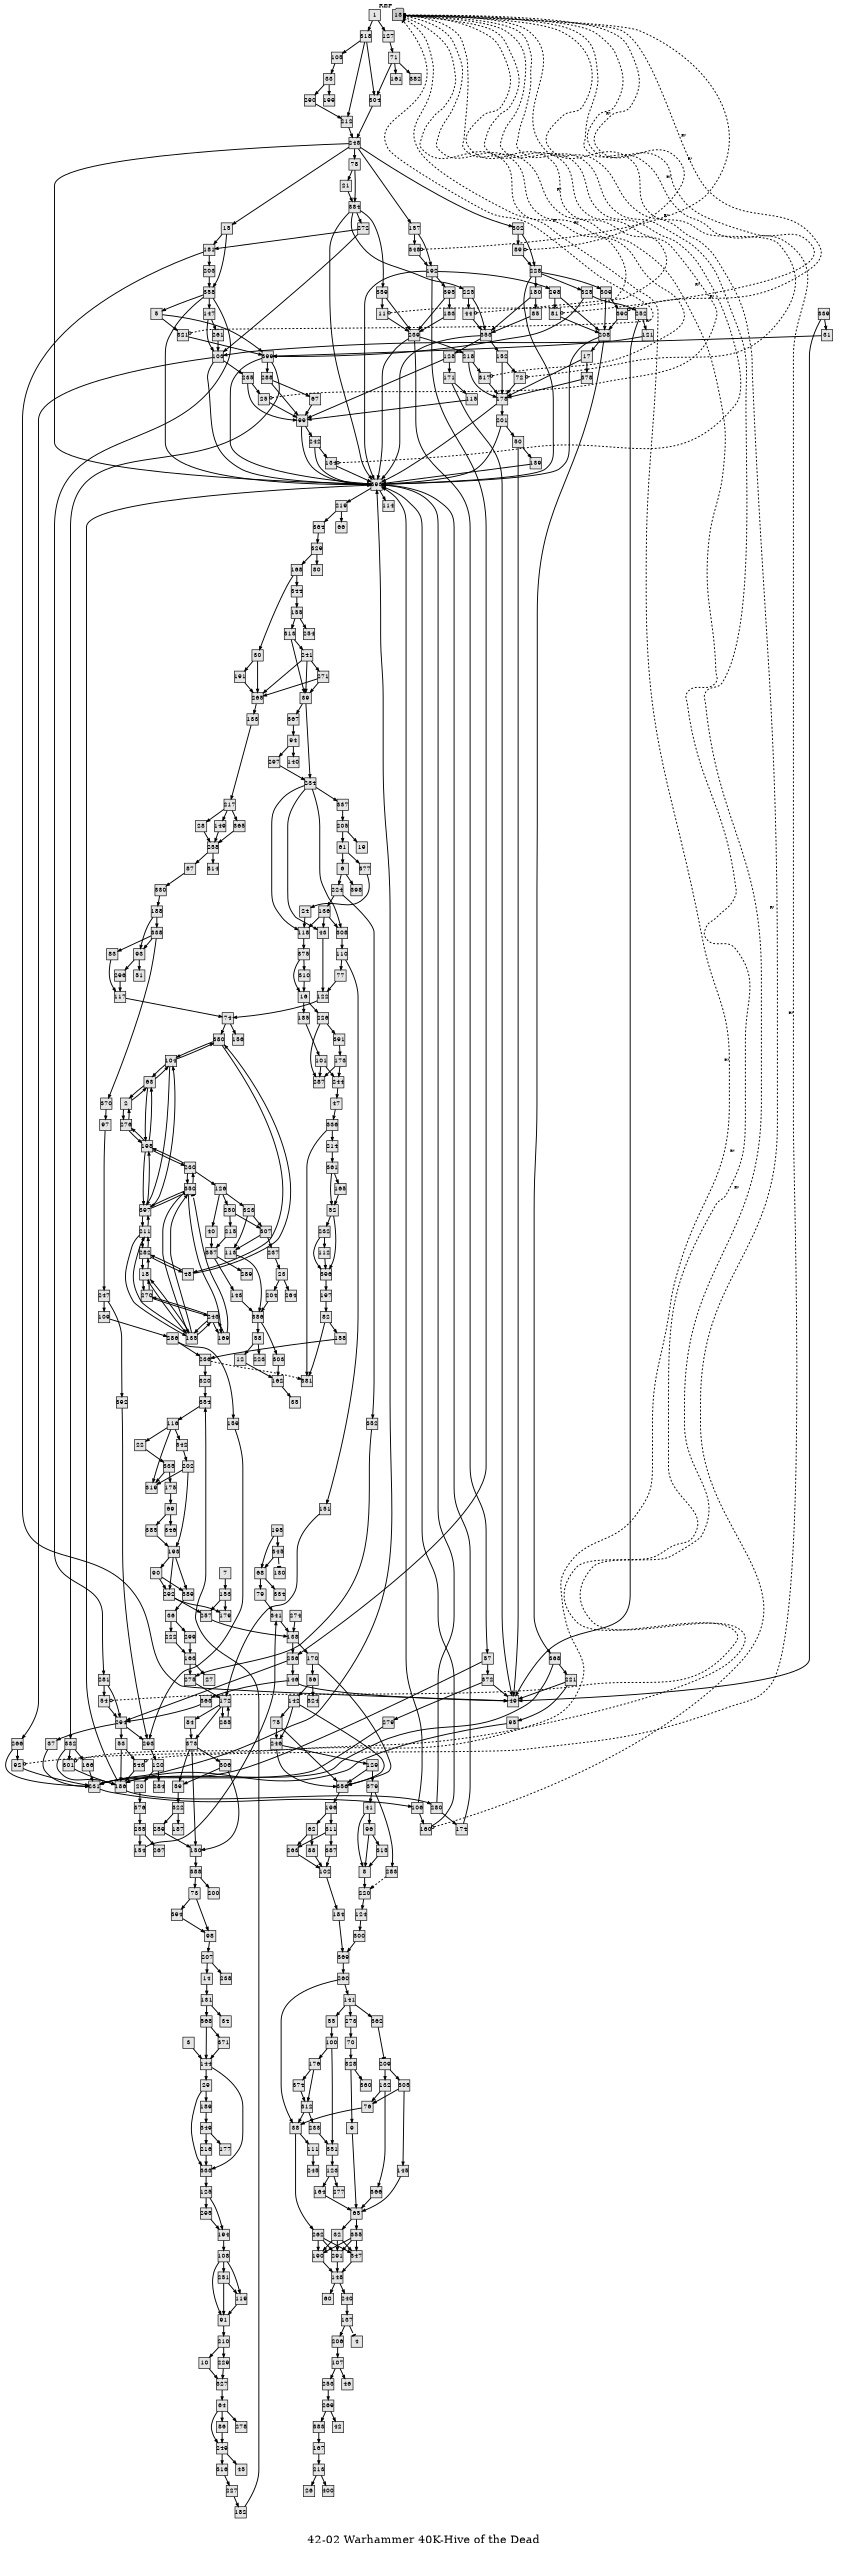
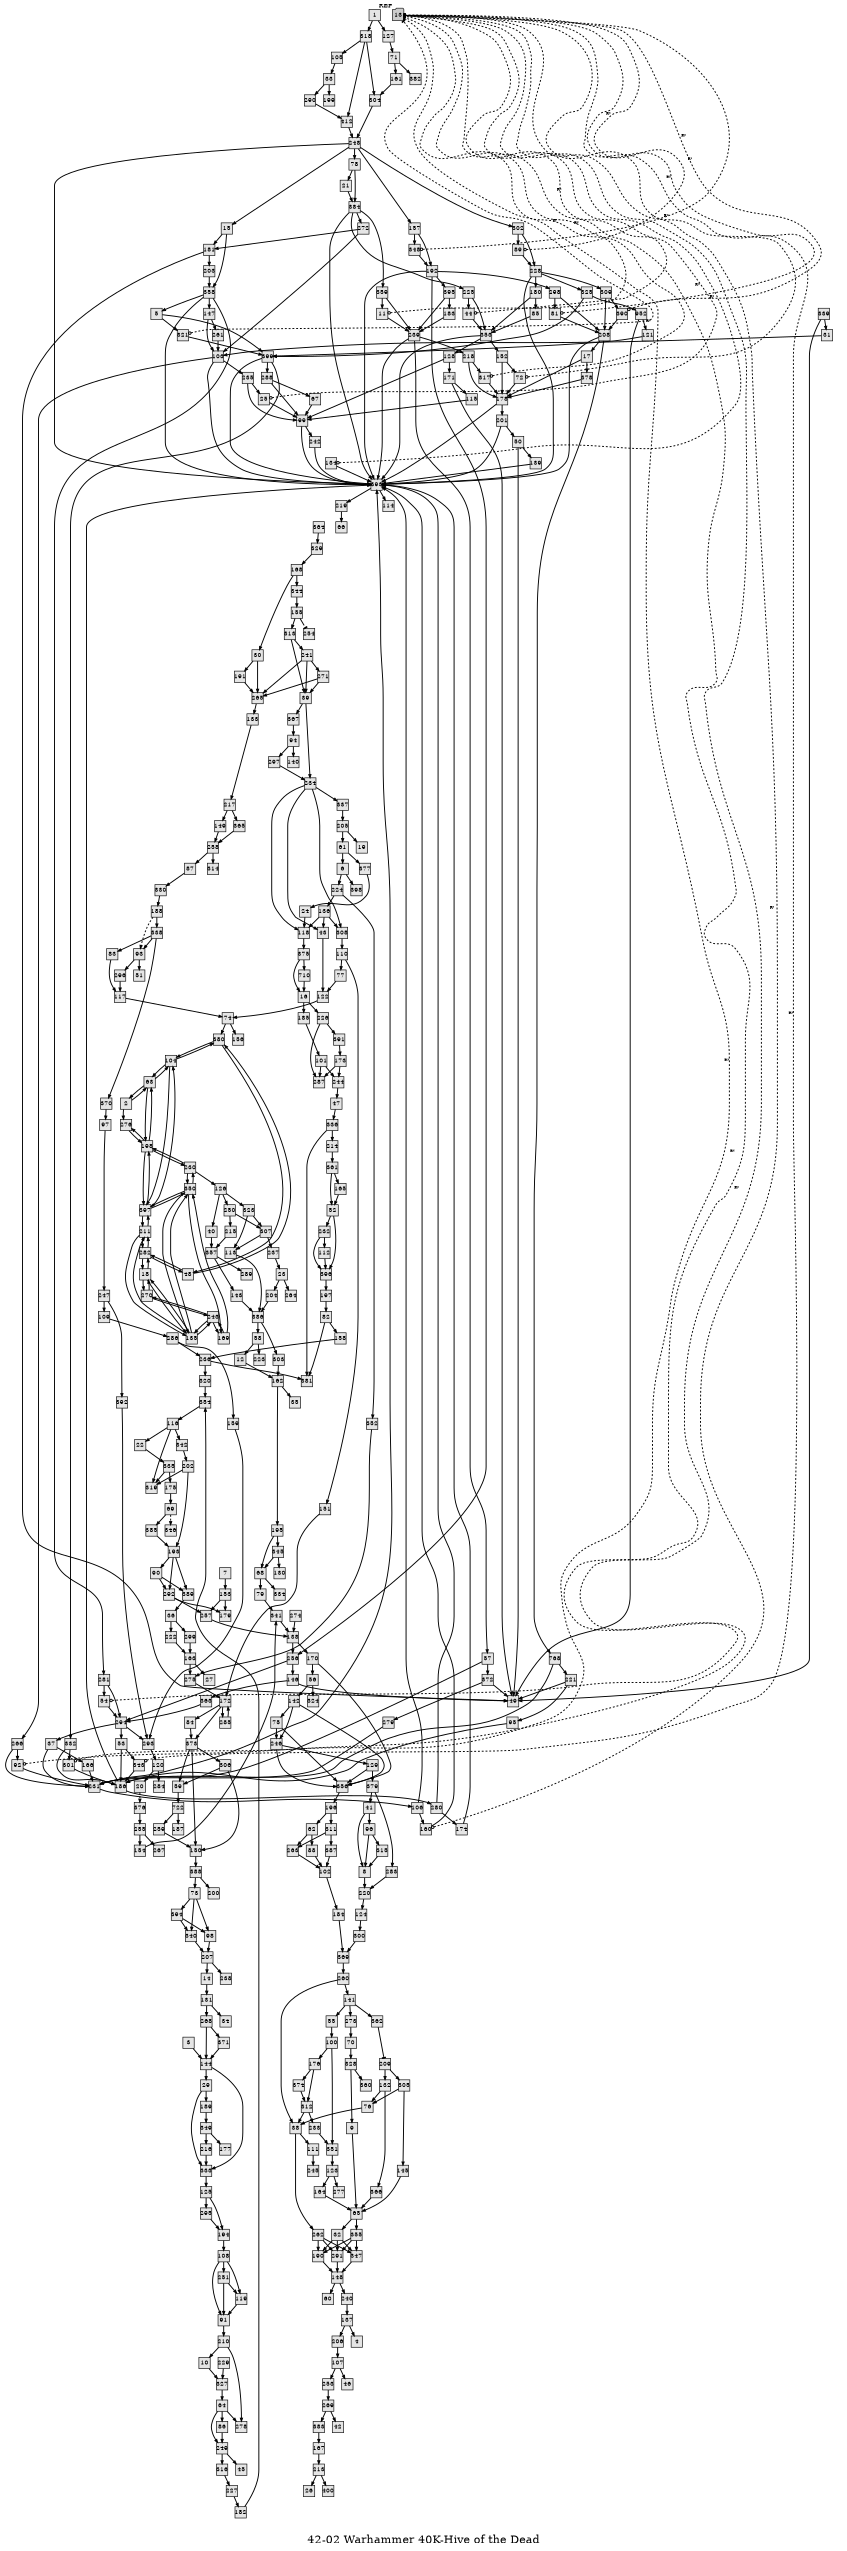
edge "71" -> "304": now "161" -> "304"
node "212": label "212" -> "412"
node "252": label "252" -> "952"
edge "242" -> "134": removed
edge "219" -> "364": removed
node "80": removed
edge "155" -> "254": arrowhead normal -> tee
node "28": removed
edge "188" -> "93": style solid -> dashed
node "310": label "310" -> "710"
edge "276" -> "2": removed
edge "397" -> "350": arrowhead tee -> normal
edge "169" -> "350": arrowhead tee -> normal
edge "236" -> "381": style dashed -> solid
edge "162" -> "195": added
edge "69" -> "346": style solid -> dashed
edge "345" -> "130": arrowhead tee -> normal
node "368": label "368" -> "768"
edge "332" -> "166": now "37" -> "166"
edge "20" -> "376": style solid -> dashed
node "322": label "322" -> "722"
edge "283" -> "220": style dashed -> solid
node "340": added
node "568": label "568" -> "268"
edge "137" -> "4": arrowhead tee -> normal
edge "210" -> "229": now "210" -> "278"
